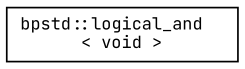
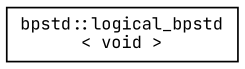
node "bpstd::logical_and < void >": label "bpstd::logical_and < void >" -> "bpstd::logical_bpstd < void >"
